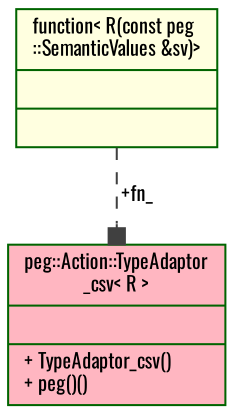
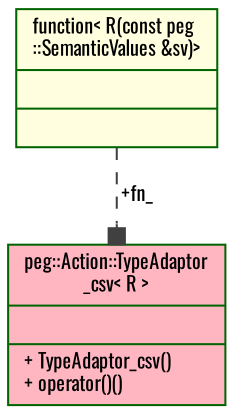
node "peg::Action::TypeAdaptor": text "+ peg()()" -> "+ operator()()"
